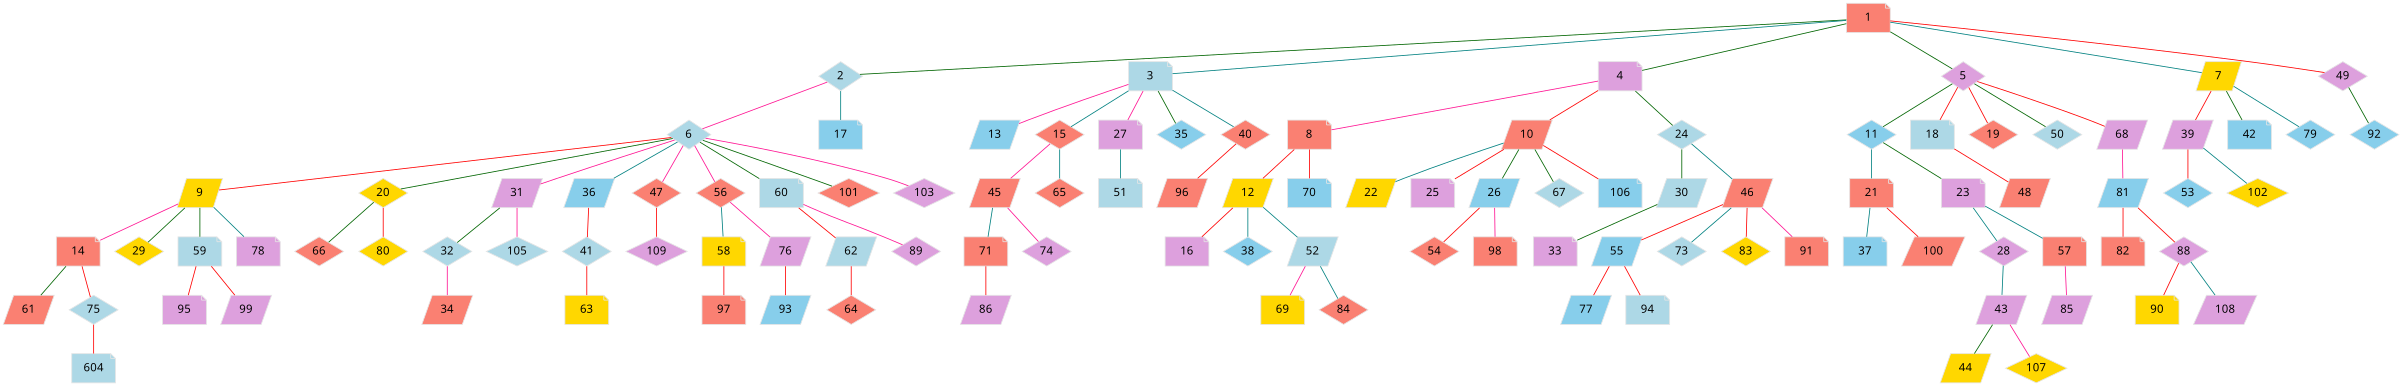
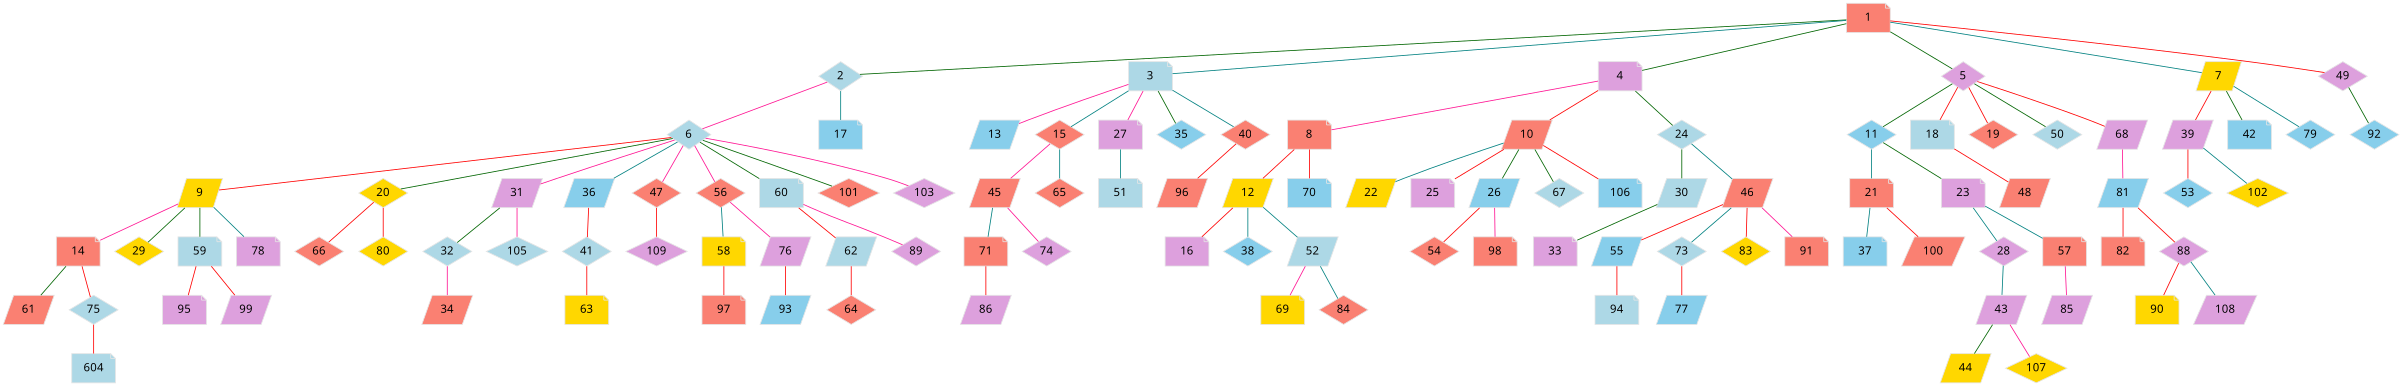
edge "20" -- "66": color darkgreen -> red
edge "55" -- "77": now "73" -- "77"
